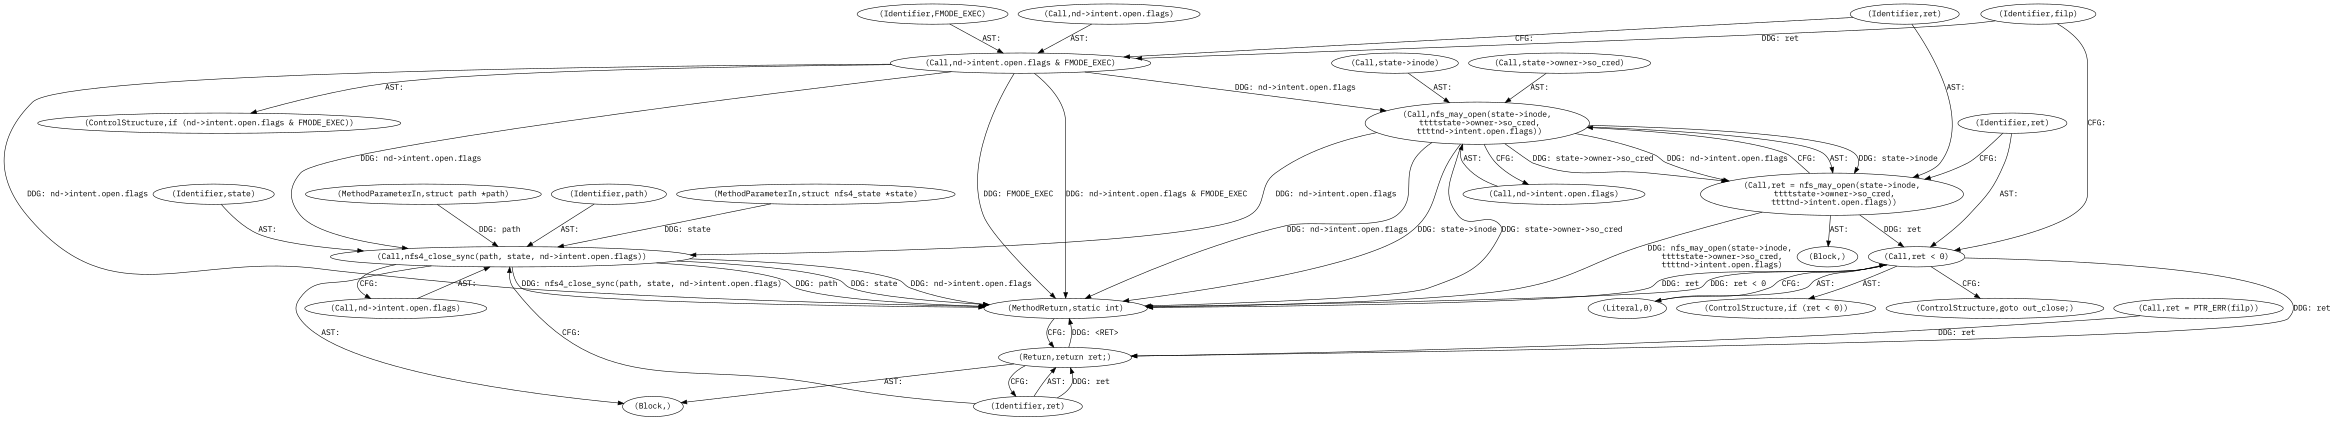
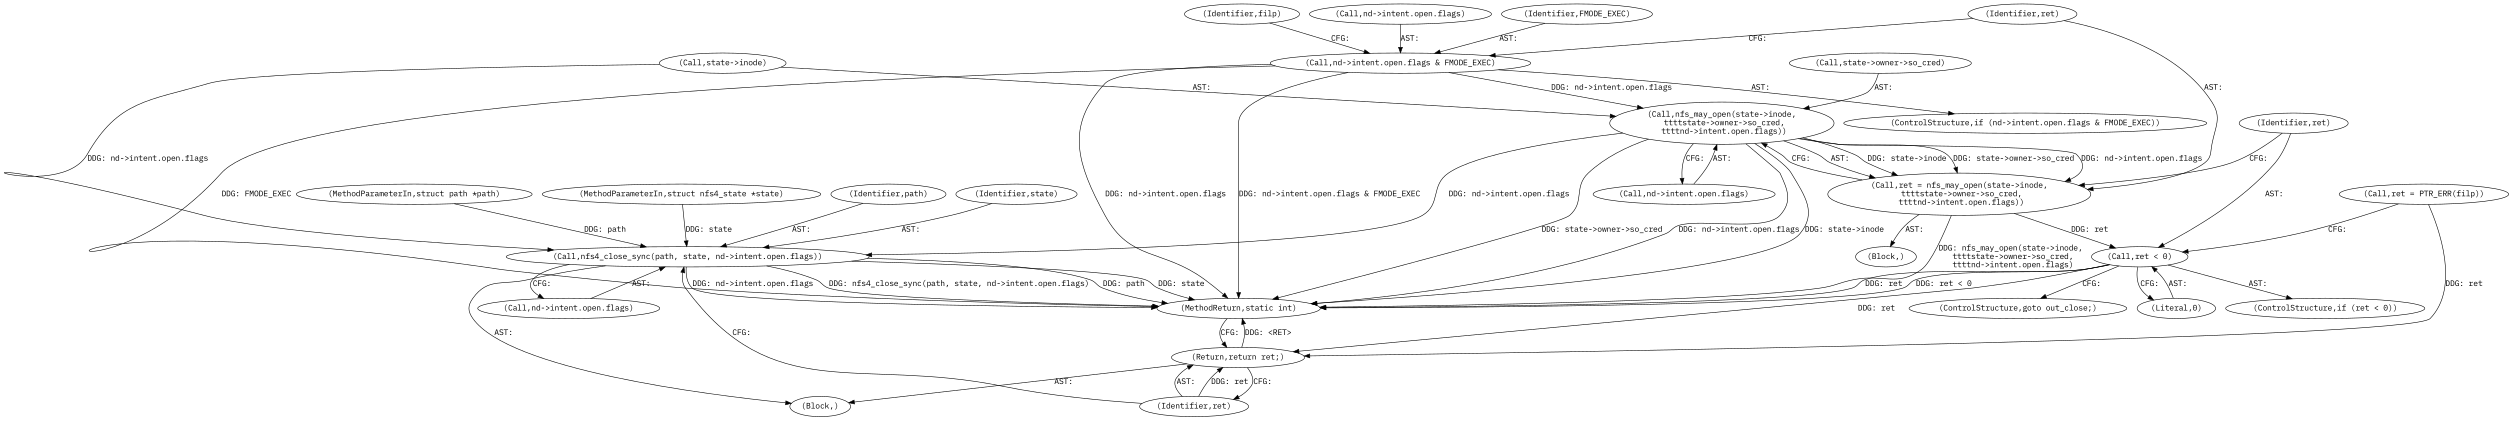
edge "(Identifier,filp)" -> "(Call,nd->intent.open.flags & FMODE_EXEC)": label "DDG: ret" -> "CFG: "
edge "(Call,nd->intent.open.flags & FMODE_EXEC)" -> "(Call,nfs4_close_sync(path, state, nd->intent.open.flags))": now "(Call,state->inode)" -> "(Call,nfs4_close_sync(path, state, nd->intent.open.flags))"
edge "(Identifier,filp)" -> "(Call,ret < 0)": now "(Call,ret = PTR_ERR(filp))" -> "(Call,ret < 0)"
